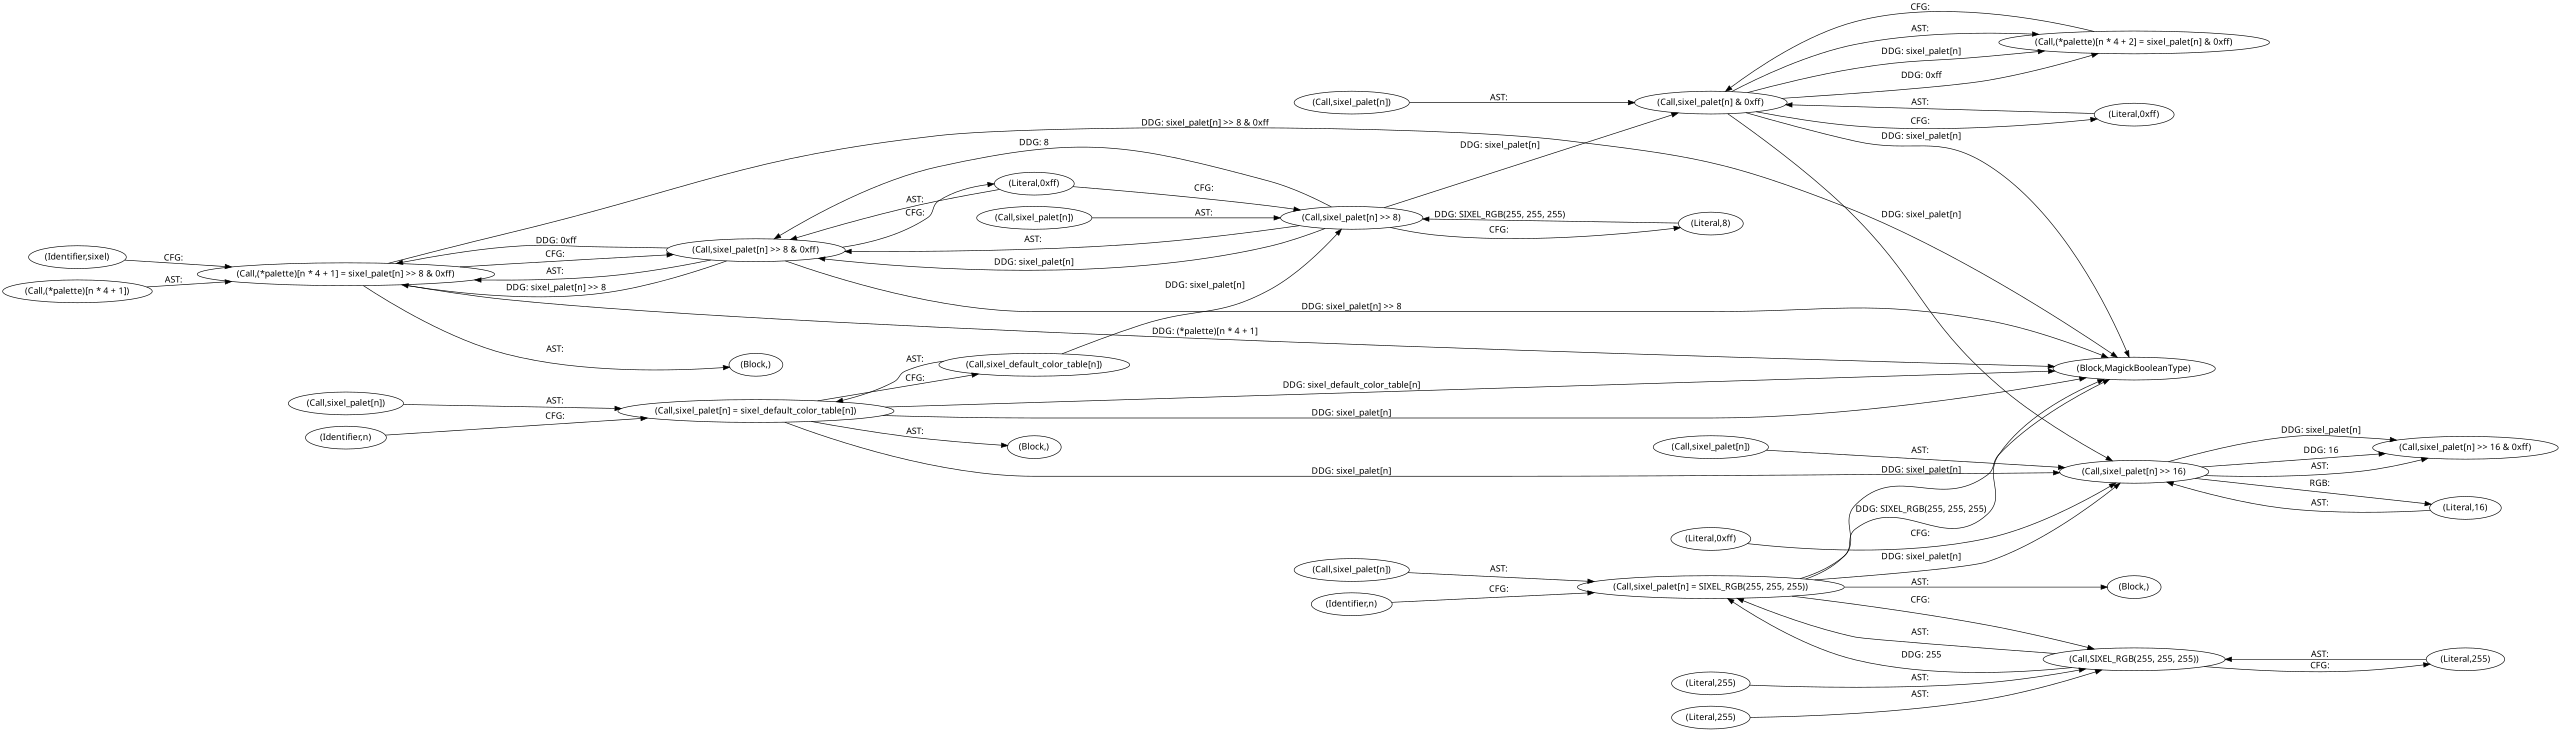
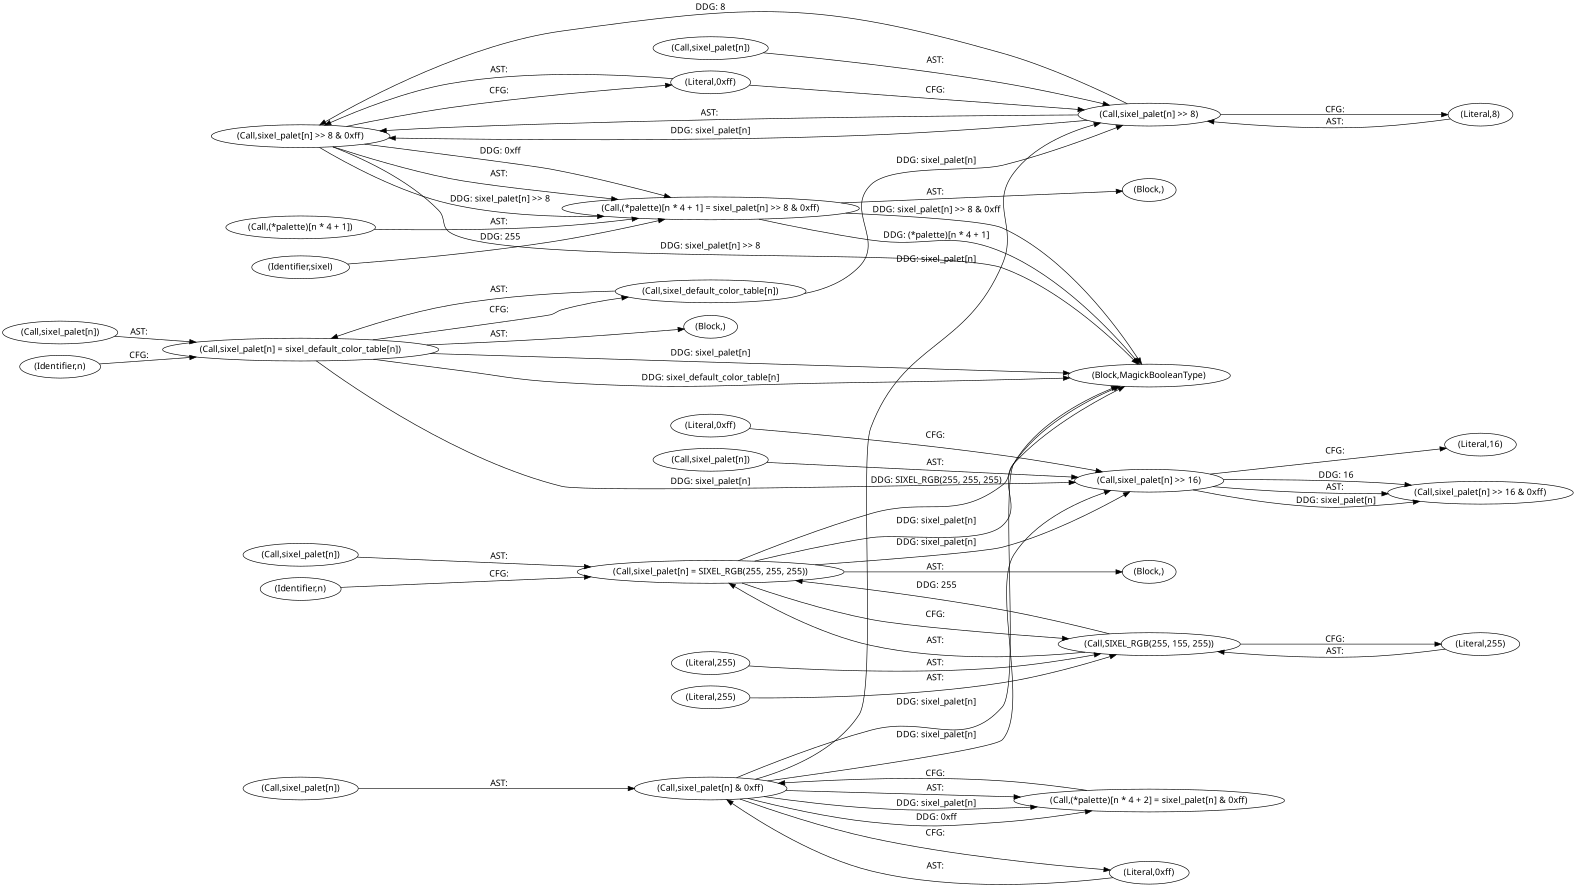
edge "(Call,sixel_palet[n] >> 8)" -> "(Call,sixel_palet[n] & 0xff)": reversed
edge "(Literal,8)" -> "(Call,sixel_palet[n] >> 8)": label "DDG: SIXEL_RGB(255, 255, 255)" -> "AST: "
edge "(Identifier,sixel)" -> "(Call,(*palette)[n * 4 + 1] = sixel_palet[n] >> 8 & 0xff)": label "CFG: " -> "DDG: 255"
edge "(Call,(*palette)[n * 4 + 1] = sixel_palet[n] >> 8 & 0xff)" -> "(Call,sixel_palet[n] >> 8 & 0xff)": removed, label "CFG:"
edge "(Call,sixel_palet[n] >> 16)" -> "(Literal,16)": label "RGB: " -> "CFG: "
edge "(Literal,16)" -> "(Call,sixel_palet[n] >> 16)": removed, label "AST:"
node "(Call,SIXEL_RGB(255, 255, 255))": label "(Call,SIXEL_RGB(255, 255, 255))" -> "(Call,SIXEL_RGB(255, 155, 255))"
